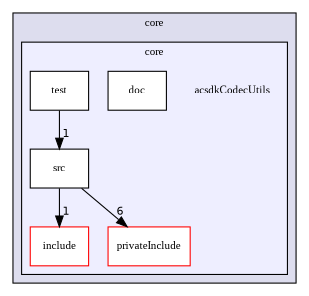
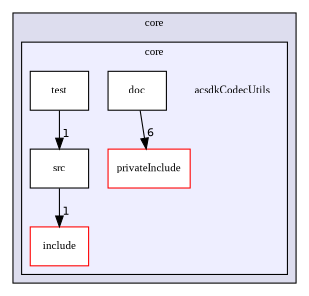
edge "src" -> "privateInclude": now "doc" -> "privateInclude"
